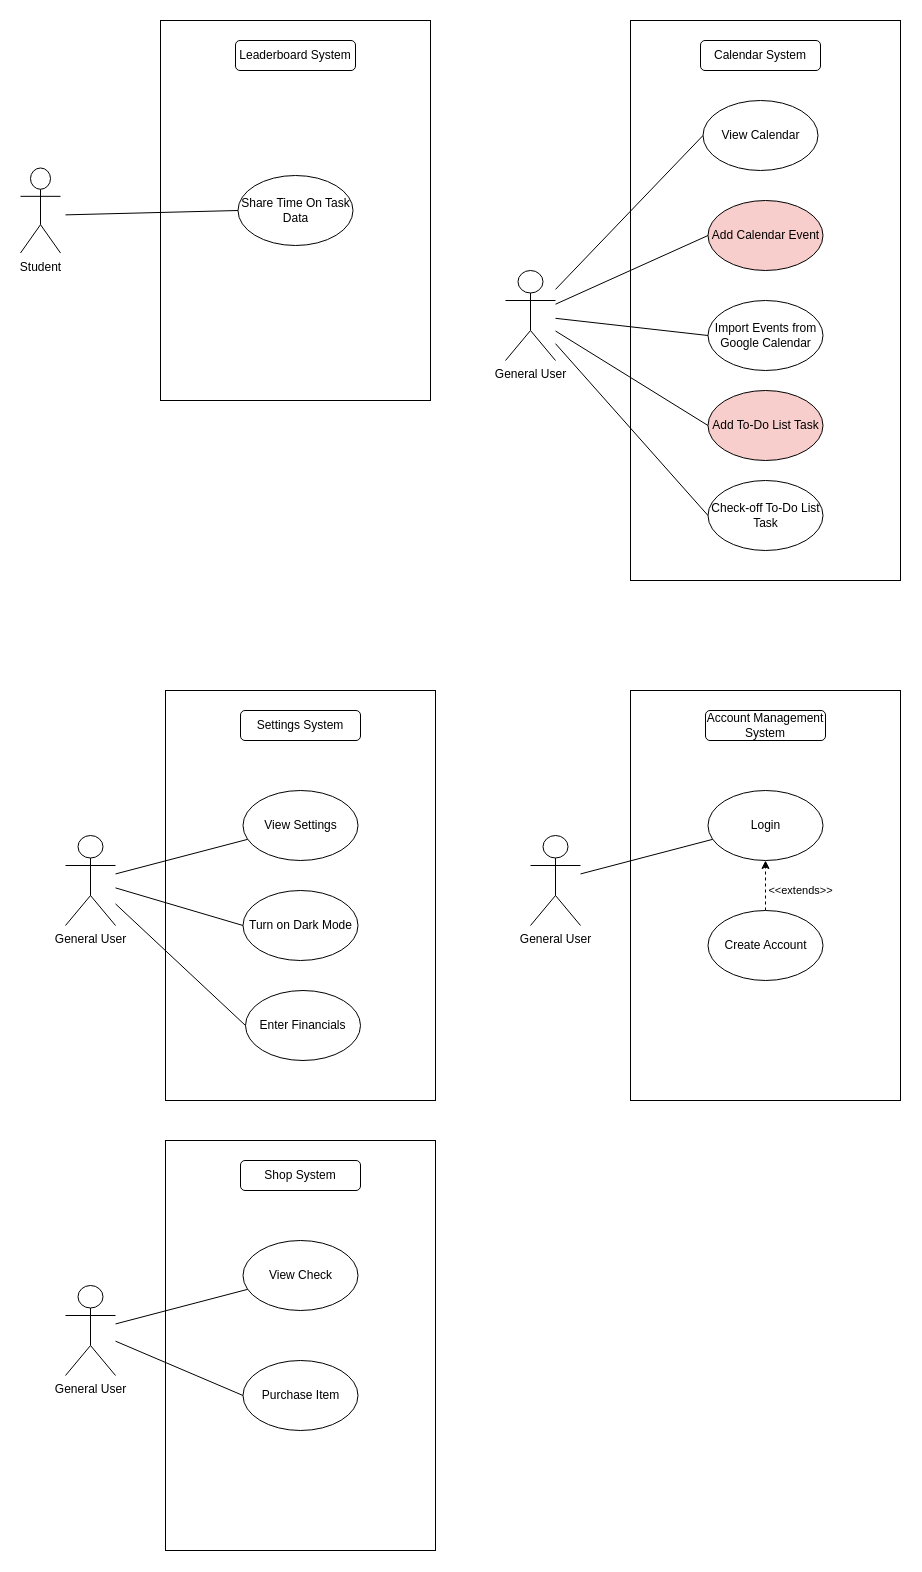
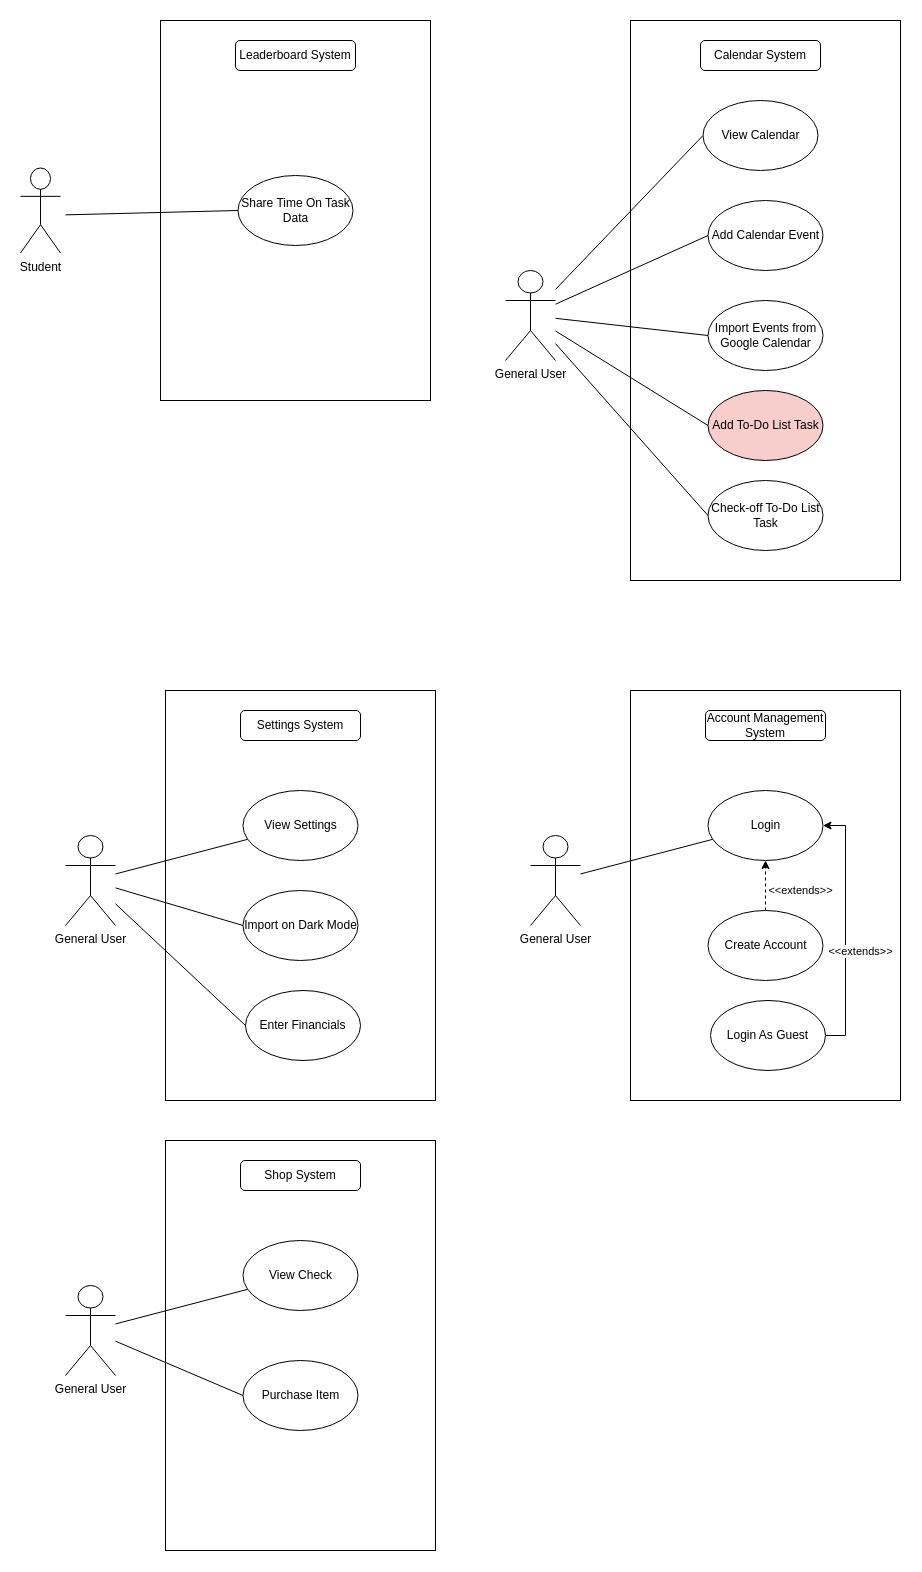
node "Add Calendar Event": fillcolor #f8cecc -> #ffffff
node "Turn on Dark Mode": label "Turn on Dark Mode" -> "Import on Dark Mode"
edge "Login As Guest" -> "Login": added, label "<<extends>>"
node "Login As Guest": added
